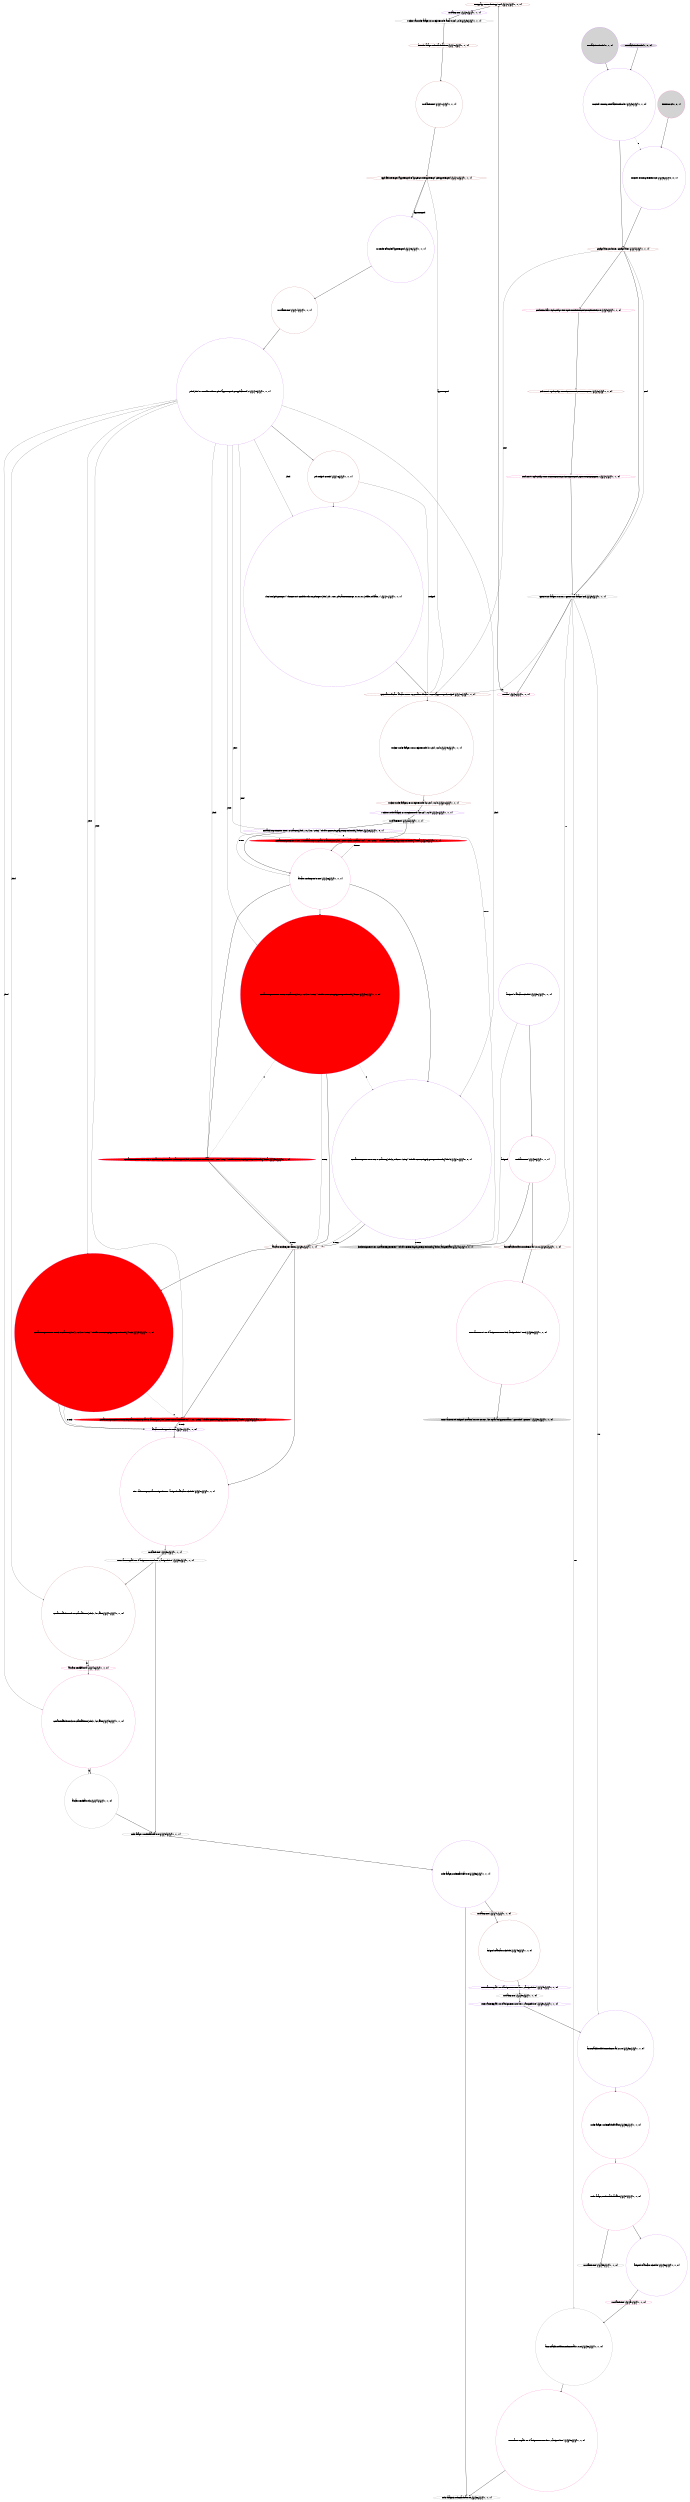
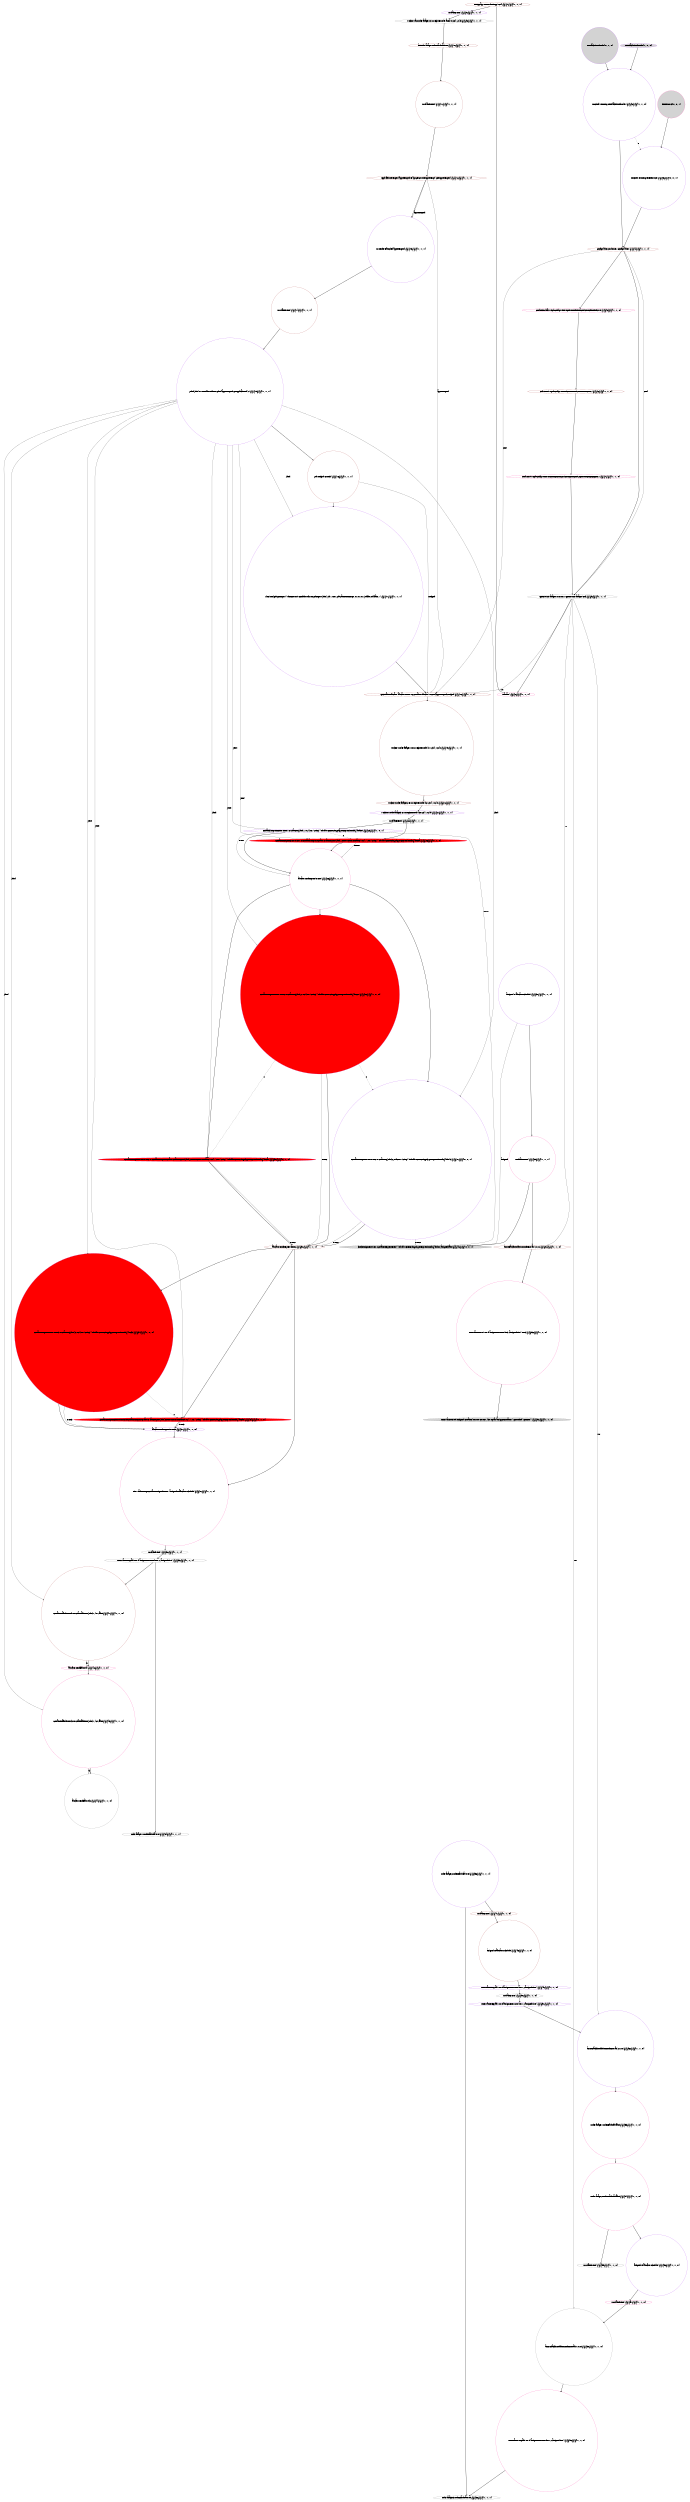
edge "rm.start()@@@6@@@['1', '1', '1']" -> "RMApp app = rm.submitApp(1024)@@@7@@@['1', '1', '1']": reversed
edge "allocator.sendFailure(f2)@@@44@@@['1', '1', '0']" -> "nodeManager1.nodeHeartbeat(true)@@@34@@@['1', '1', '1']": removed
edge "nodeManager1.nodeHeartbeat(true)@@@34@@@['1', '1', '1']" -> "nodeManager2.nodeHeartbeat(true)@@@35@@@['1', '1', '1']": removed
